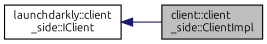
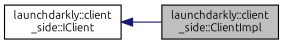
node "client::client _side::ClientImpl": label "client::client _side::ClientImpl" -> "launchdarkly::client _side::ClientImpl"
